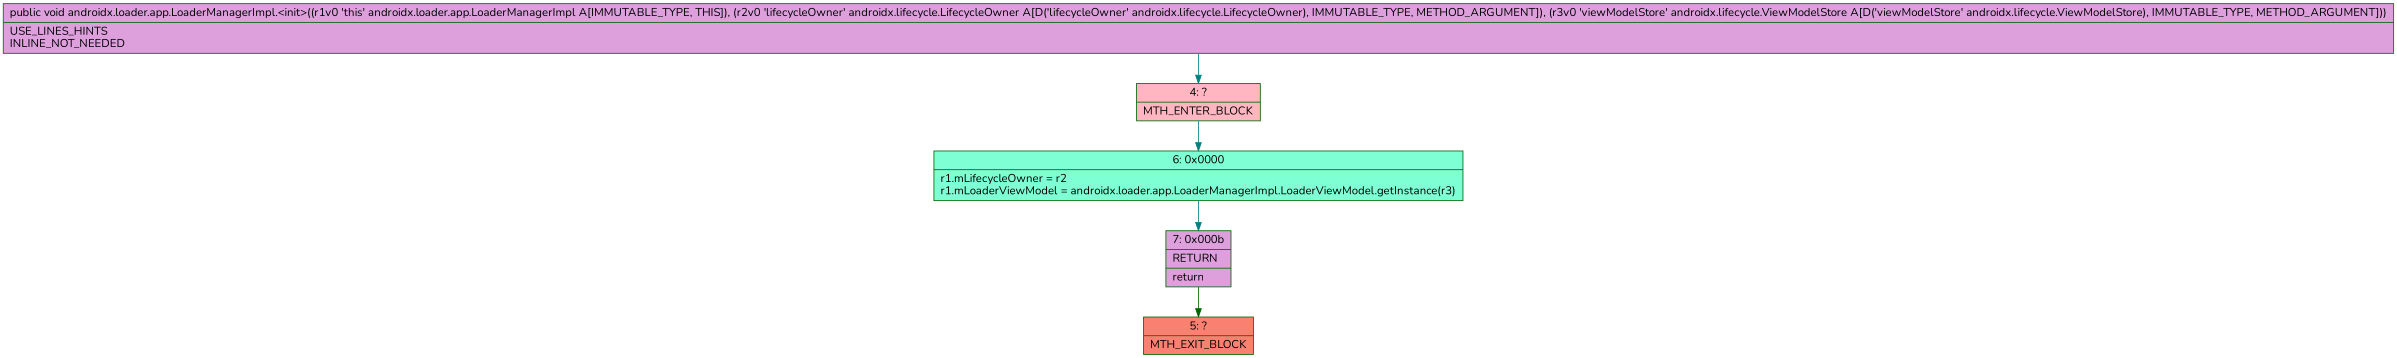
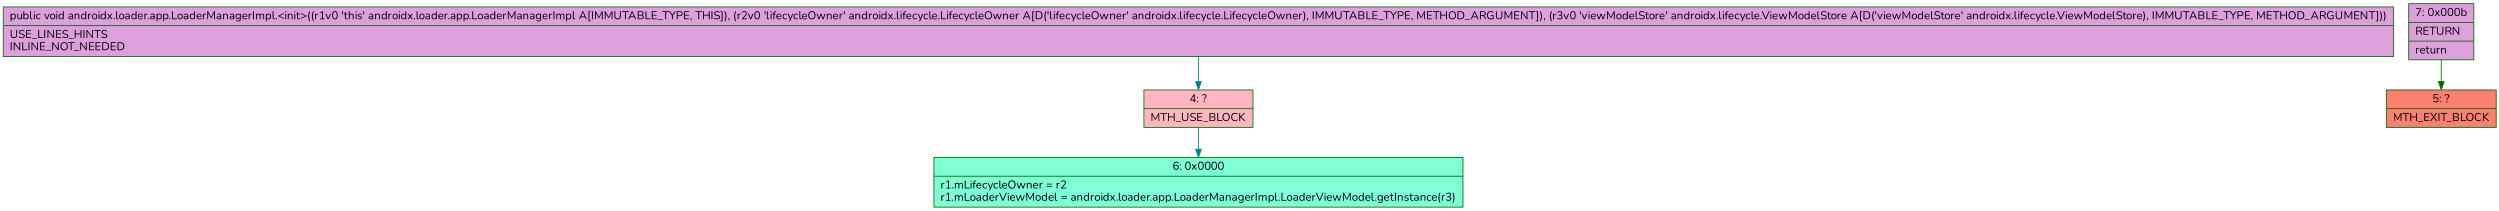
node "4: ?": text "MTH_ENTER_BLOCK" -> "MTH_USE_BLOCK"
edge "6: 0x0000" -> "7: 0x000b": removed
